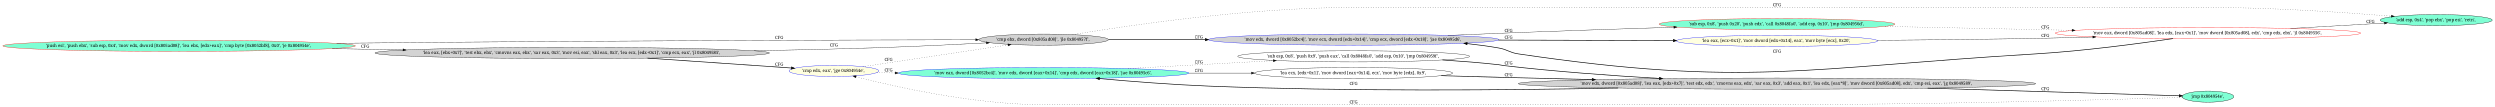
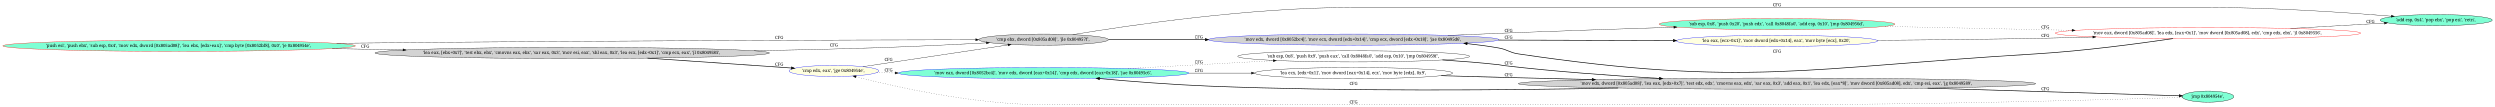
edge "'cmp ebx, dword [0x805ad08]', 'jle 0x804957f'," -> "'add esp, 0x4', 'pop ebx', 'pop esi', 'retn',": style dotted -> solid
edge "'cmp edx, eax', 'jge 0x804954e'," -> "'cmp ebx, dword [0x805ad08]', 'jle 0x804957f',": style dotted -> solid
